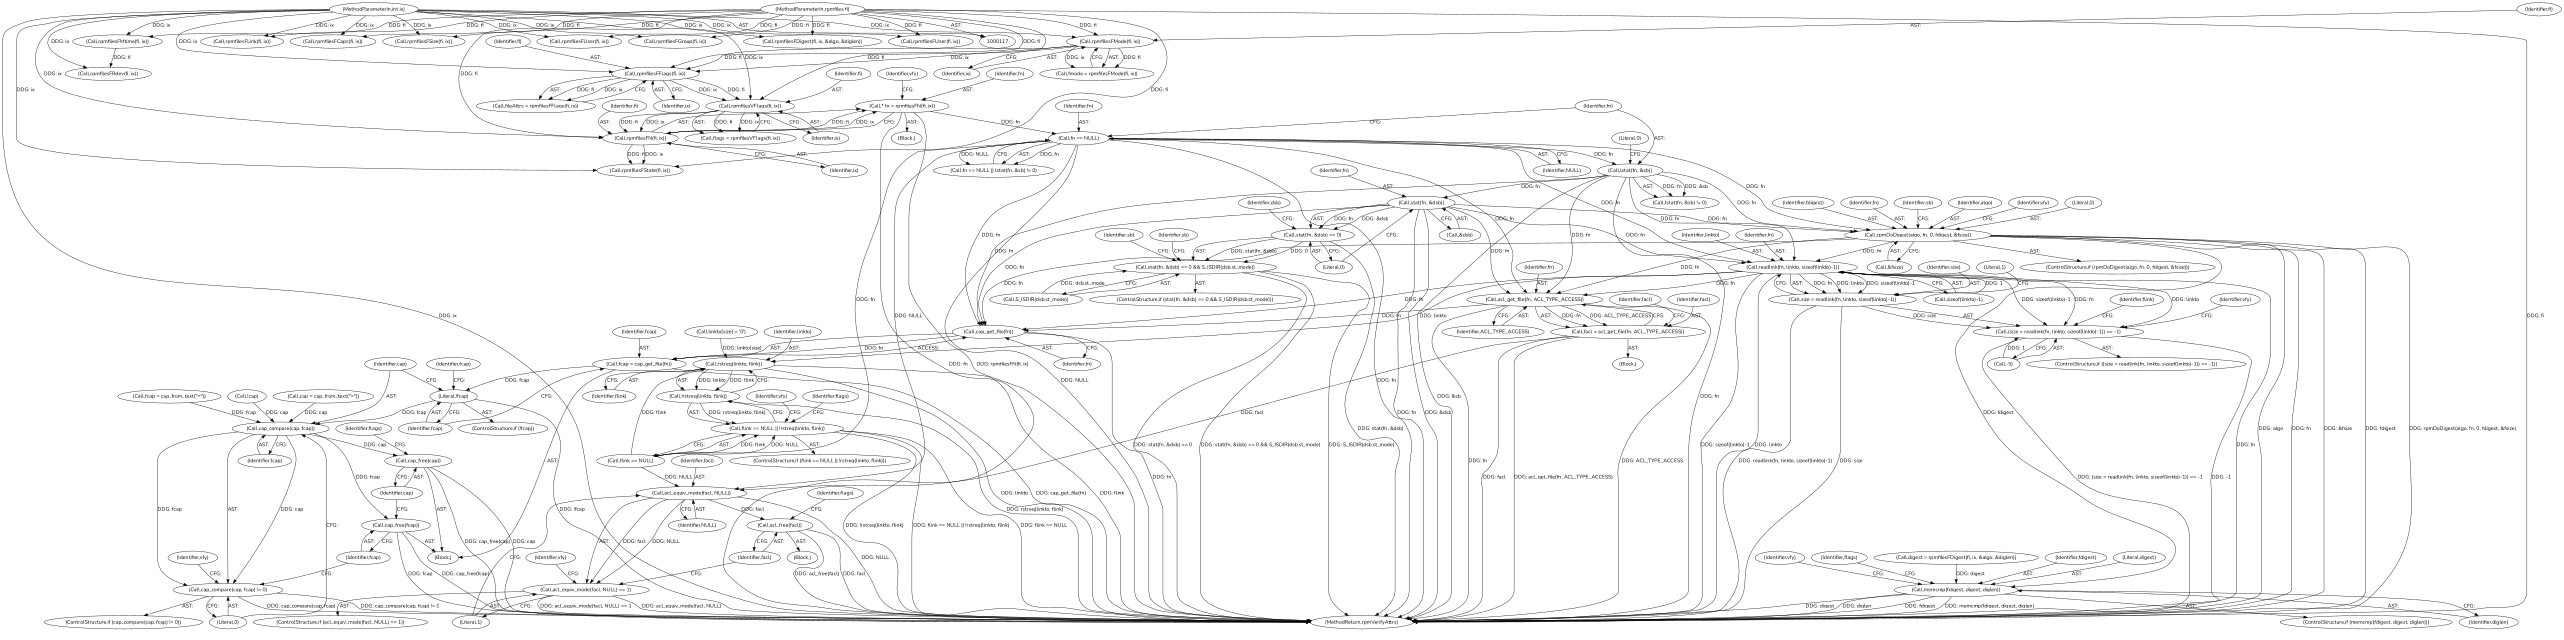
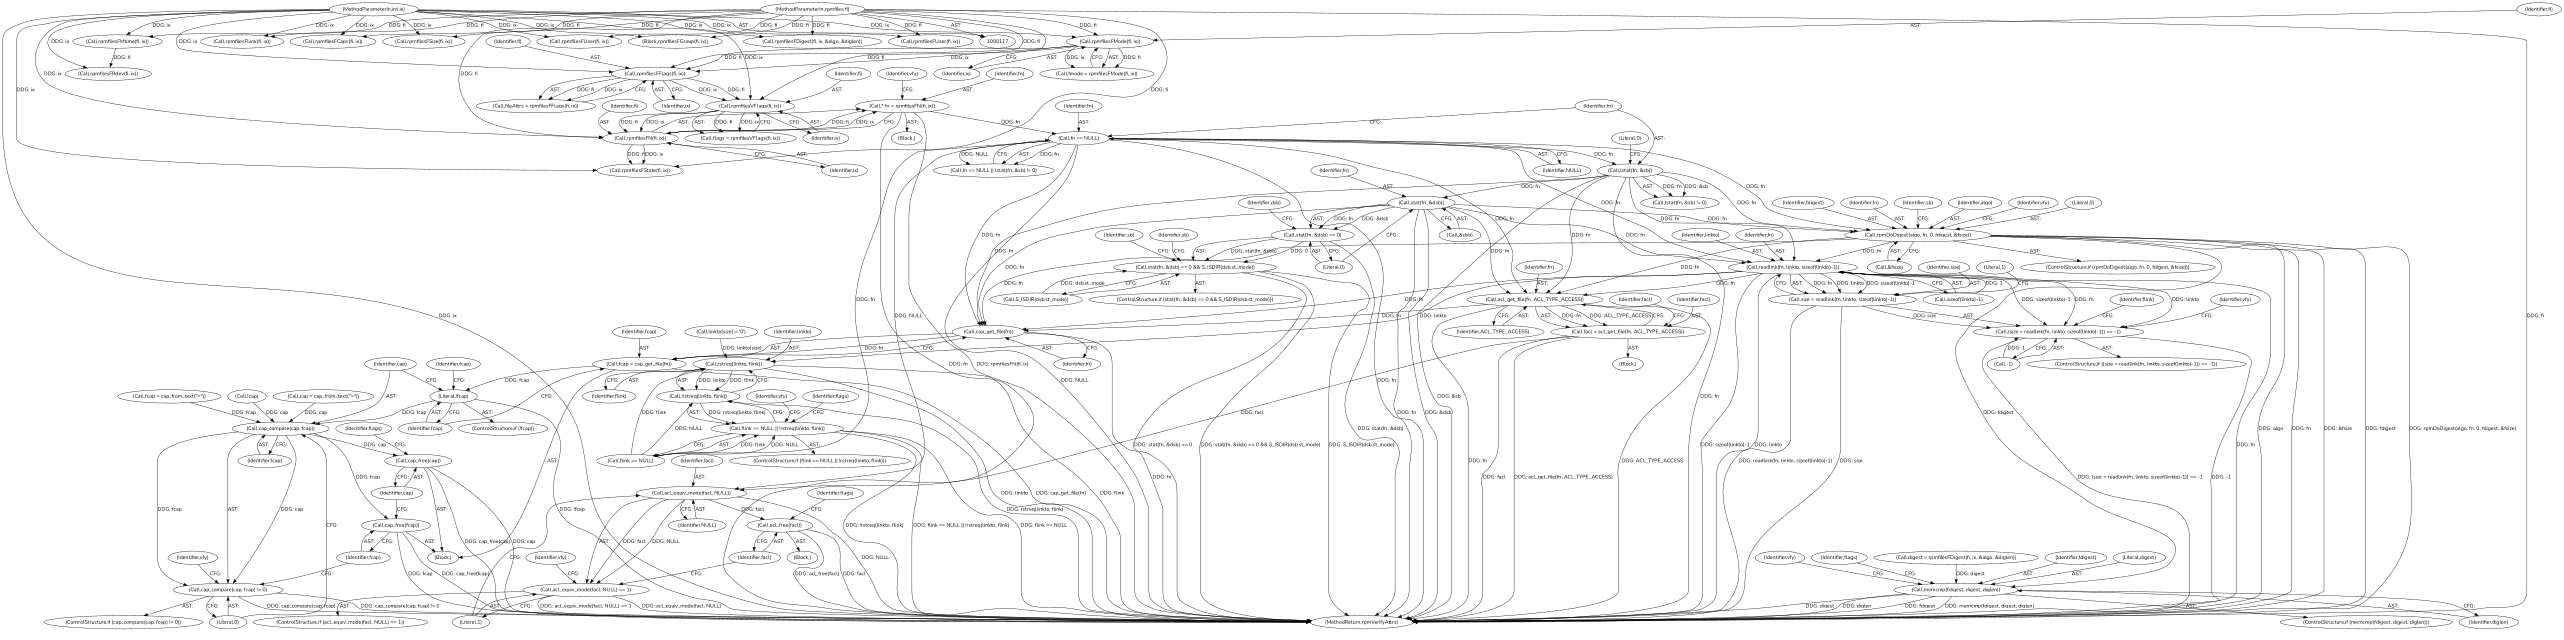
node "(Call,rpmfilesFGroup(fi, ix))": label "(Call,rpmfilesFGroup(fi, ix))" -> "(Block,rpmfilesFGroup(fi, ix))"
edge "(Call,fcap = cap_get_file(fn))" -> "(Call,cap_get_file(fn))": label "ACCESS: " -> "CFG: "
node "(Call,-5)": label "(Call,-5)" -> "(Call,-1)"
edge "(Call,flink == NULL)" -> "(Call,acl_equiv_mode(facl, NULL))": now "(Call,flink == NULL)" -> "(Call,!rstreq(linkto, flink))"
